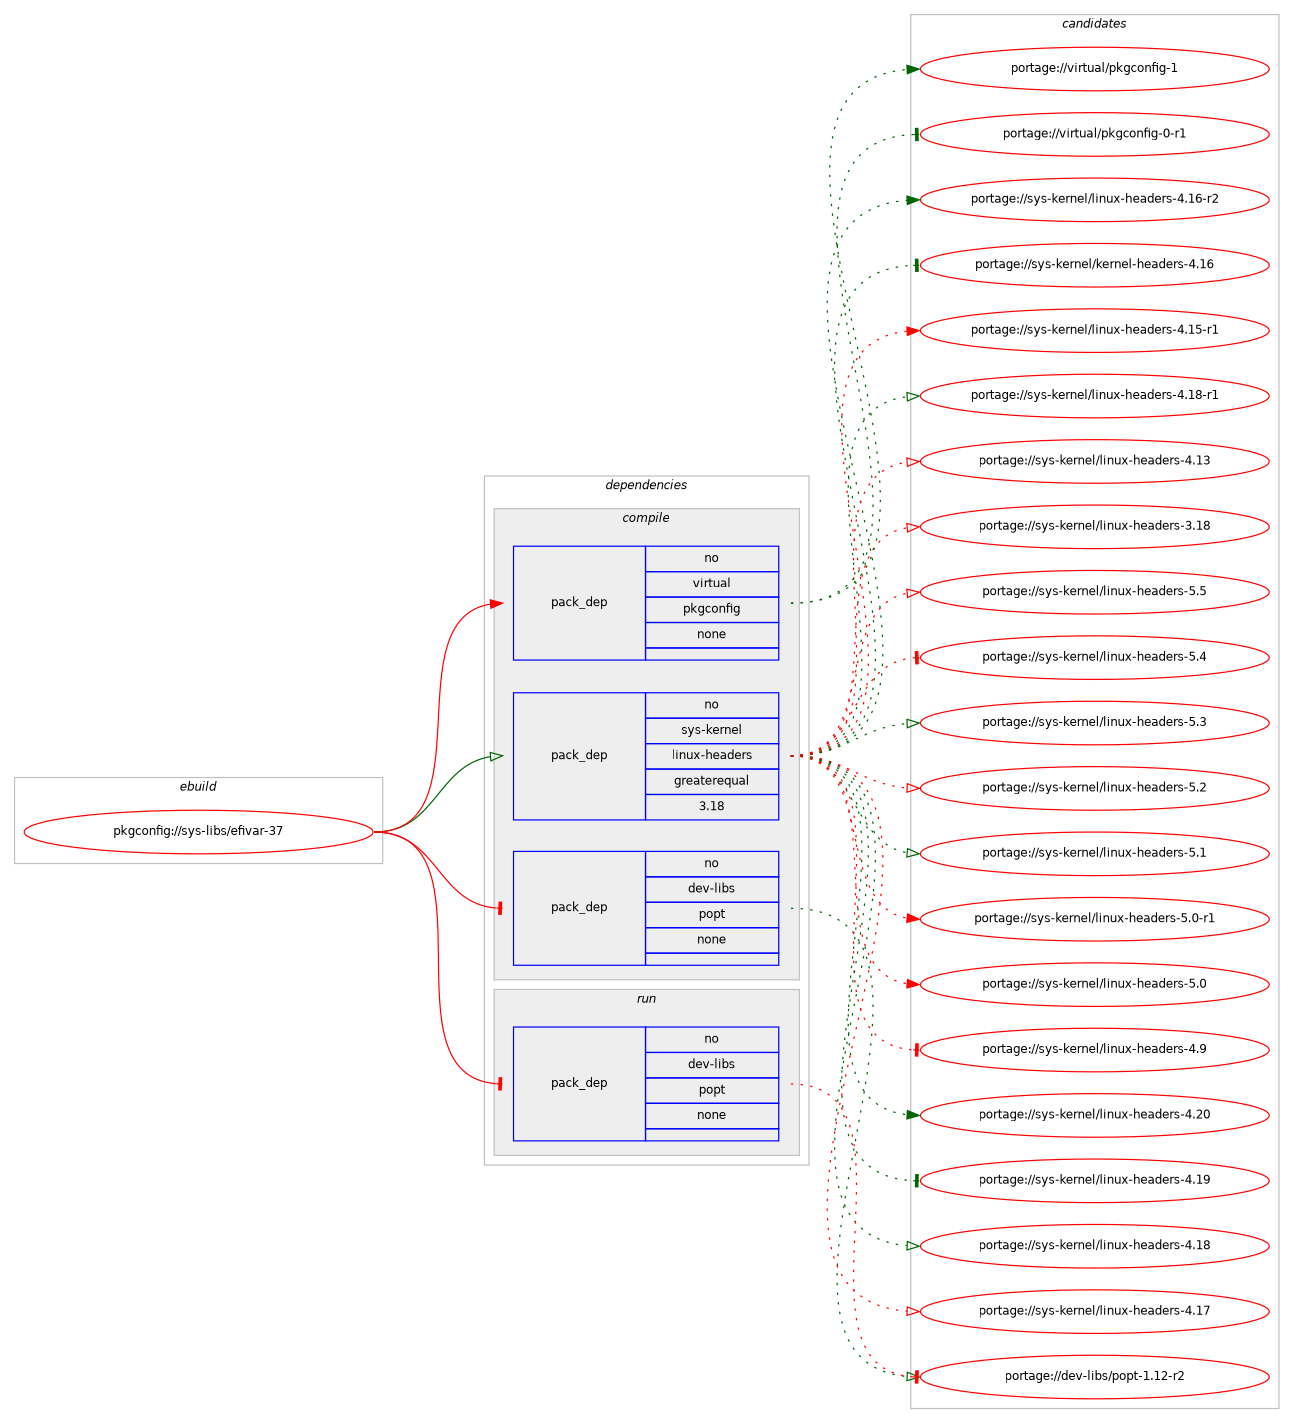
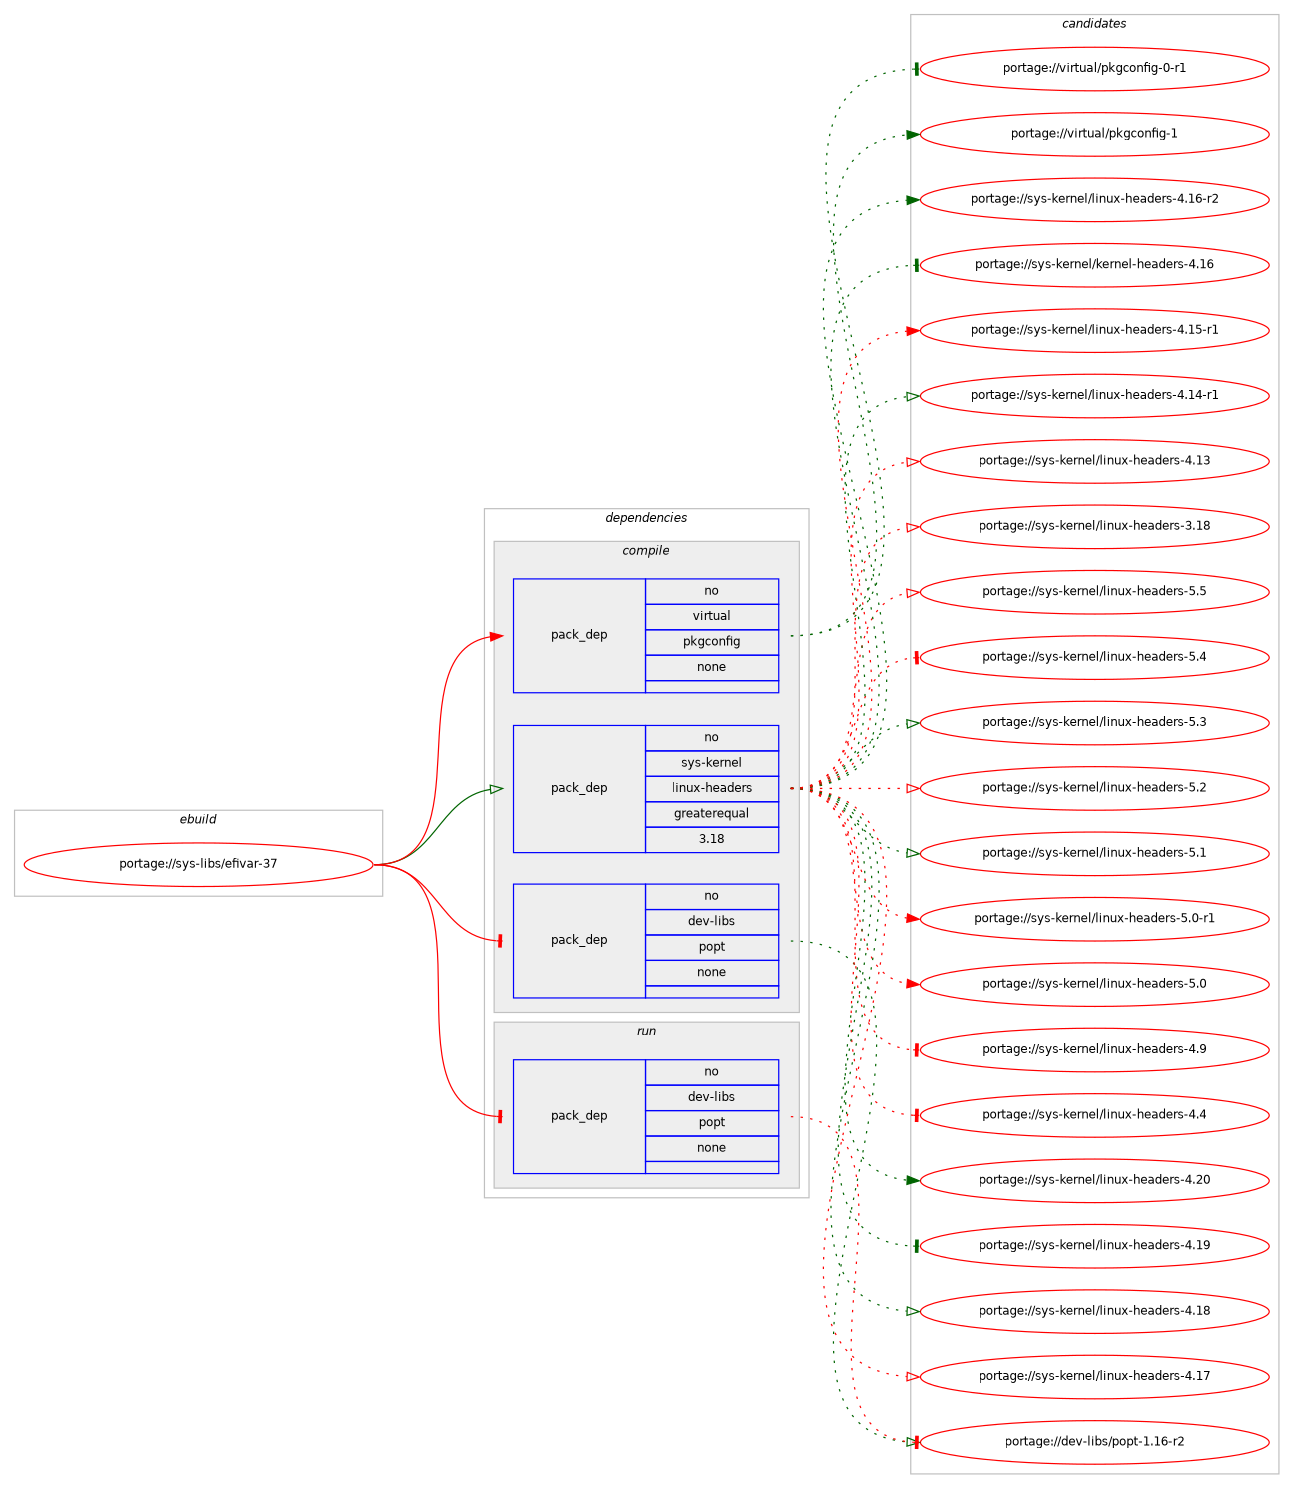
node "portage://sys-kernel/linux-headers-4.18-r1": label "portage://sys-kernel/linux-headers-4.18-r1" -> "portage://sys-kernel/linux-headers-4.14-r1"
node "pkgconfig://sys-libs/efivar-37": label "pkgconfig://sys-libs/efivar-37" -> "portage://sys-libs/efivar-37"
node "portage://sys-kernel/linux-headers-4.4": added
node "portage://dev-libs/popt-1.12-r2": label "portage://dev-libs/popt-1.12-r2" -> "portage://dev-libs/popt-1.16-r2"
